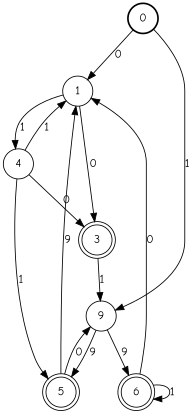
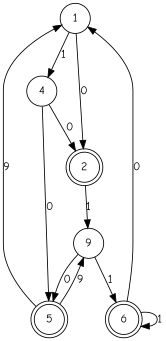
node "0": removed
edge "4" -> "1": removed, label "1"
node "3": label "3" -> "2"
edge "4" -> "5": label "1" -> "0"
edge "5" -> "9": label "0" -> "9"
edge "9" -> "5": label "9" -> "0"
edge "9" -> "6": label "9" -> "1"
